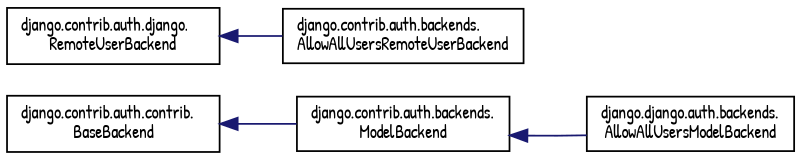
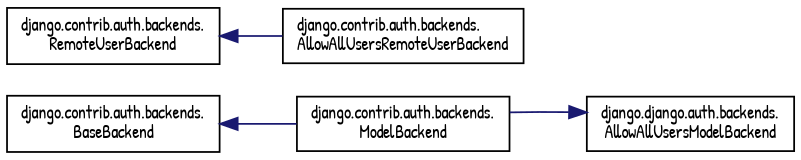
node "django.contrib.auth.django. RemoteUserBackend": label "django.contrib.auth.django. RemoteUserBackend" -> "django.contrib.auth.backends. RemoteUserBackend"
node "django.contrib.auth.contrib. BaseBackend": label "django.contrib.auth.contrib. BaseBackend" -> "django.contrib.auth.backends. BaseBackend"
edge "django.django.auth.backends. AllowAllUsersModelBackend" -> "django.contrib.auth.backends. ModelBackend": reversed
